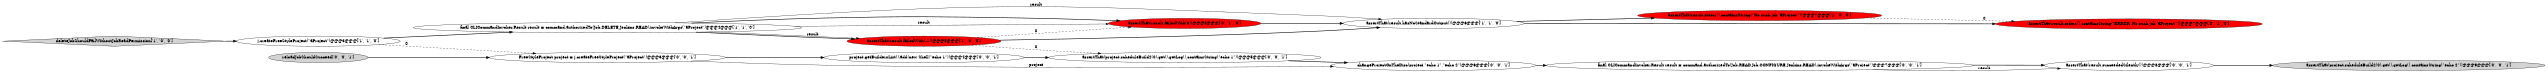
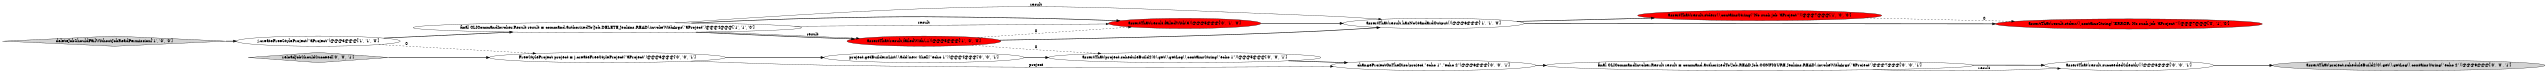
node "reloadJobShouldSucceed['0', '0', '1']": shape ellipse -> diamond
